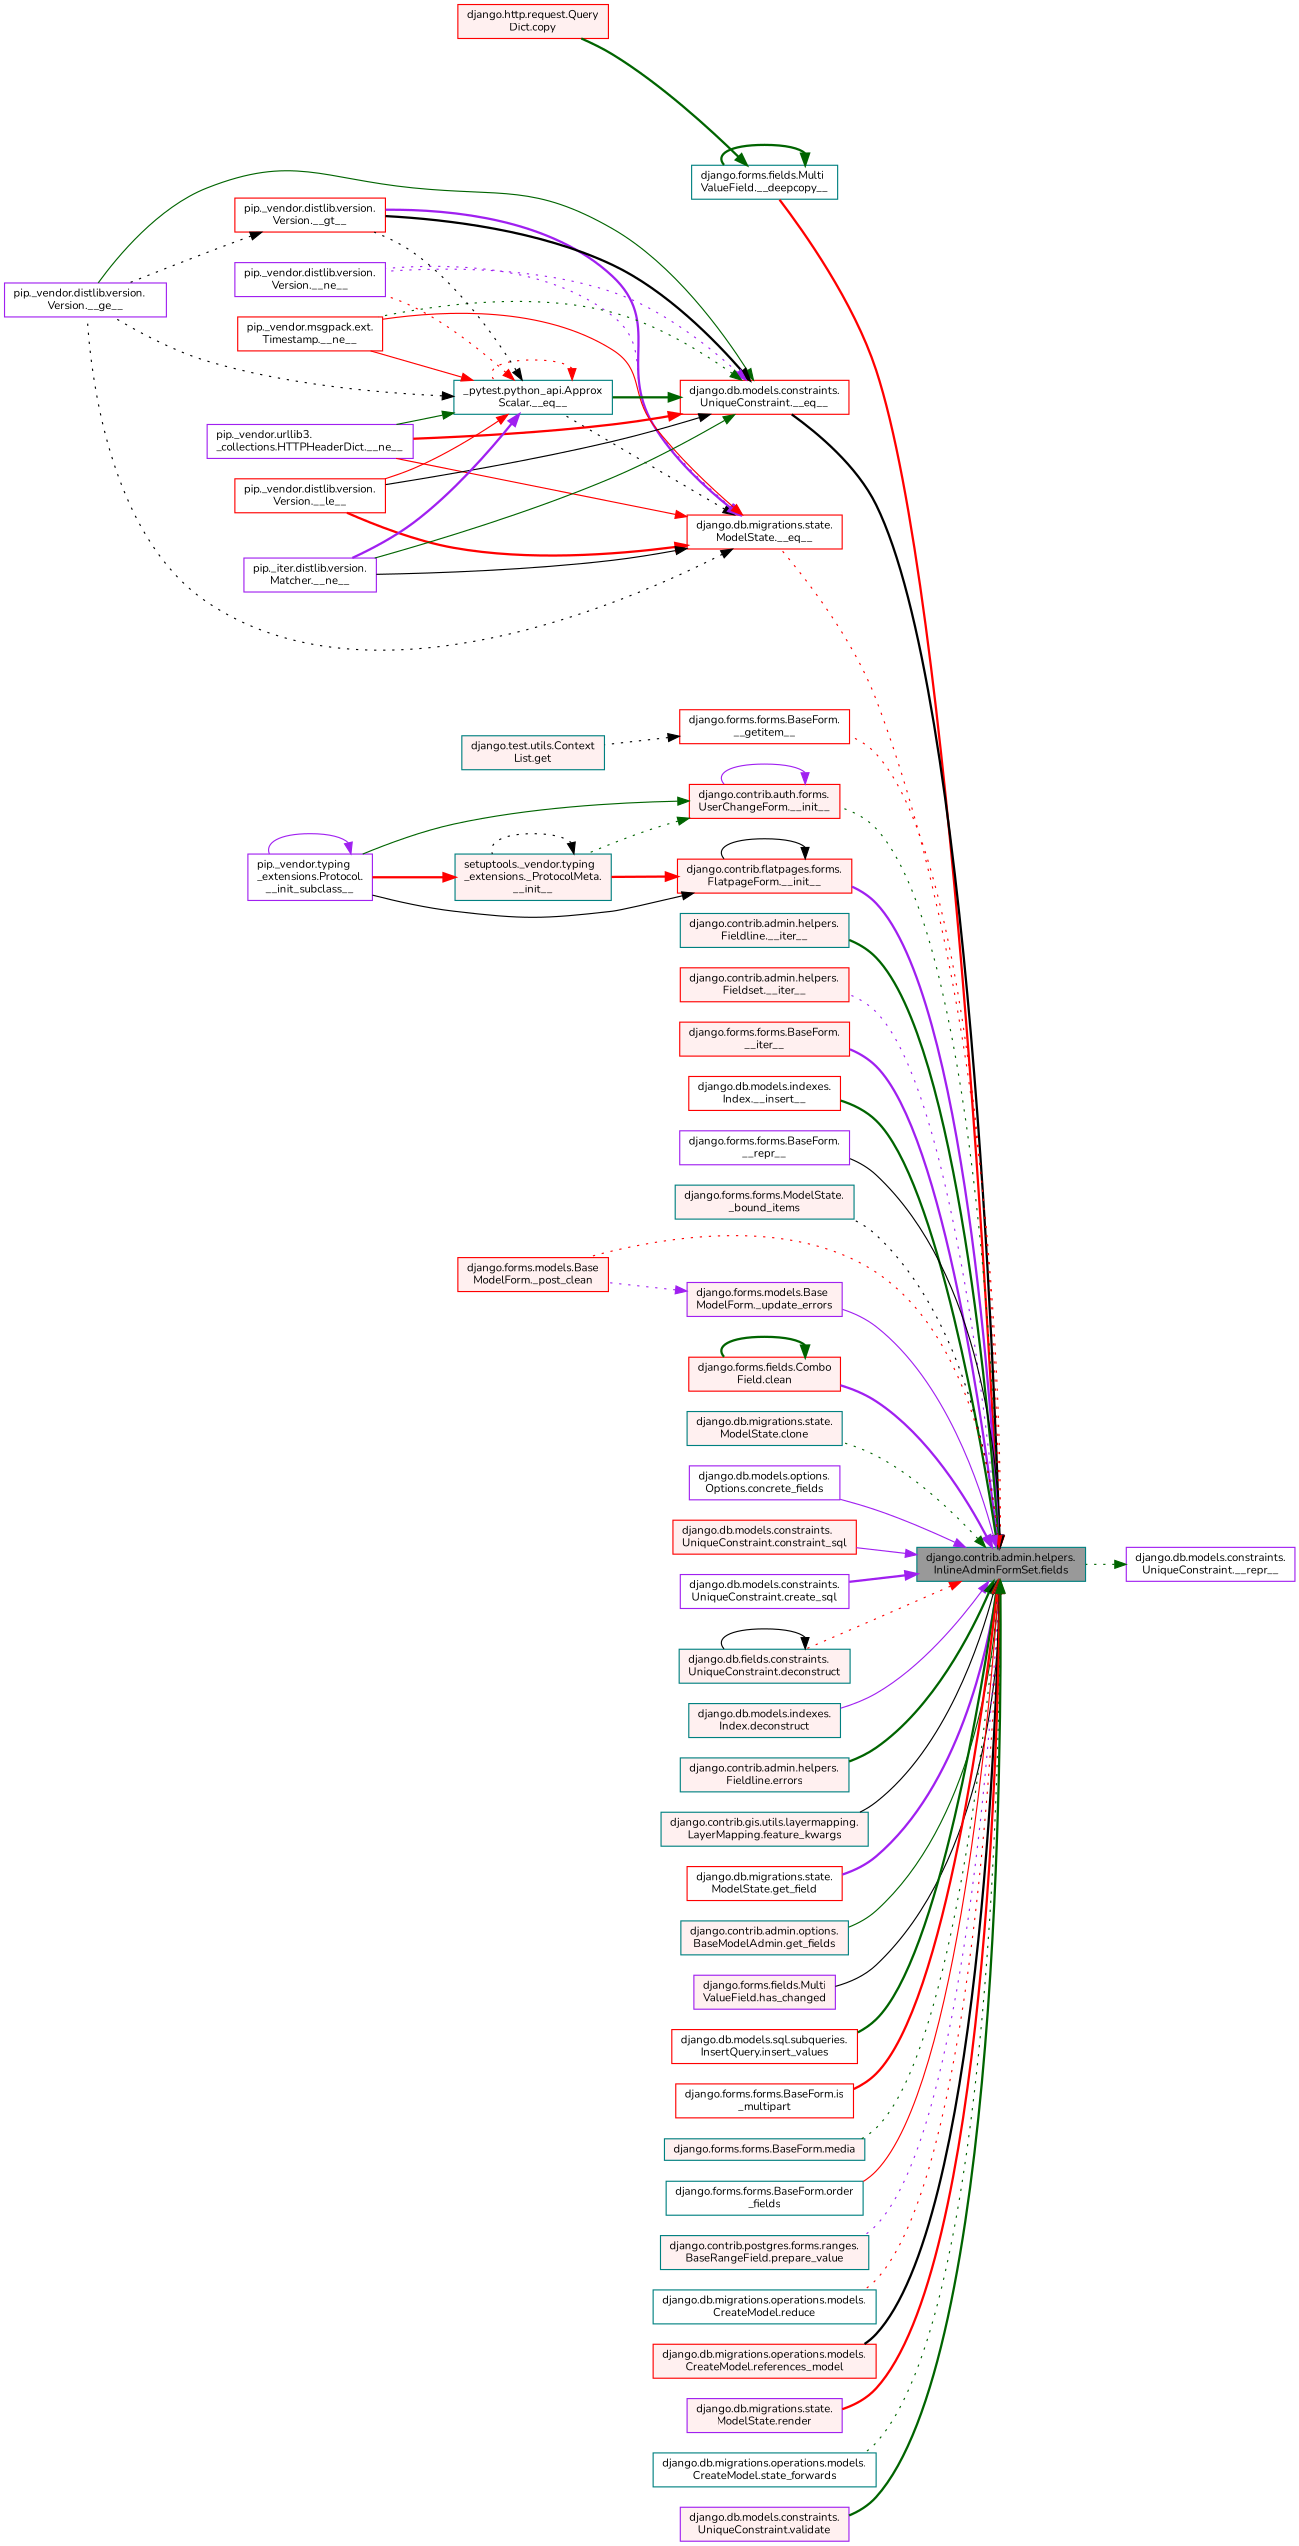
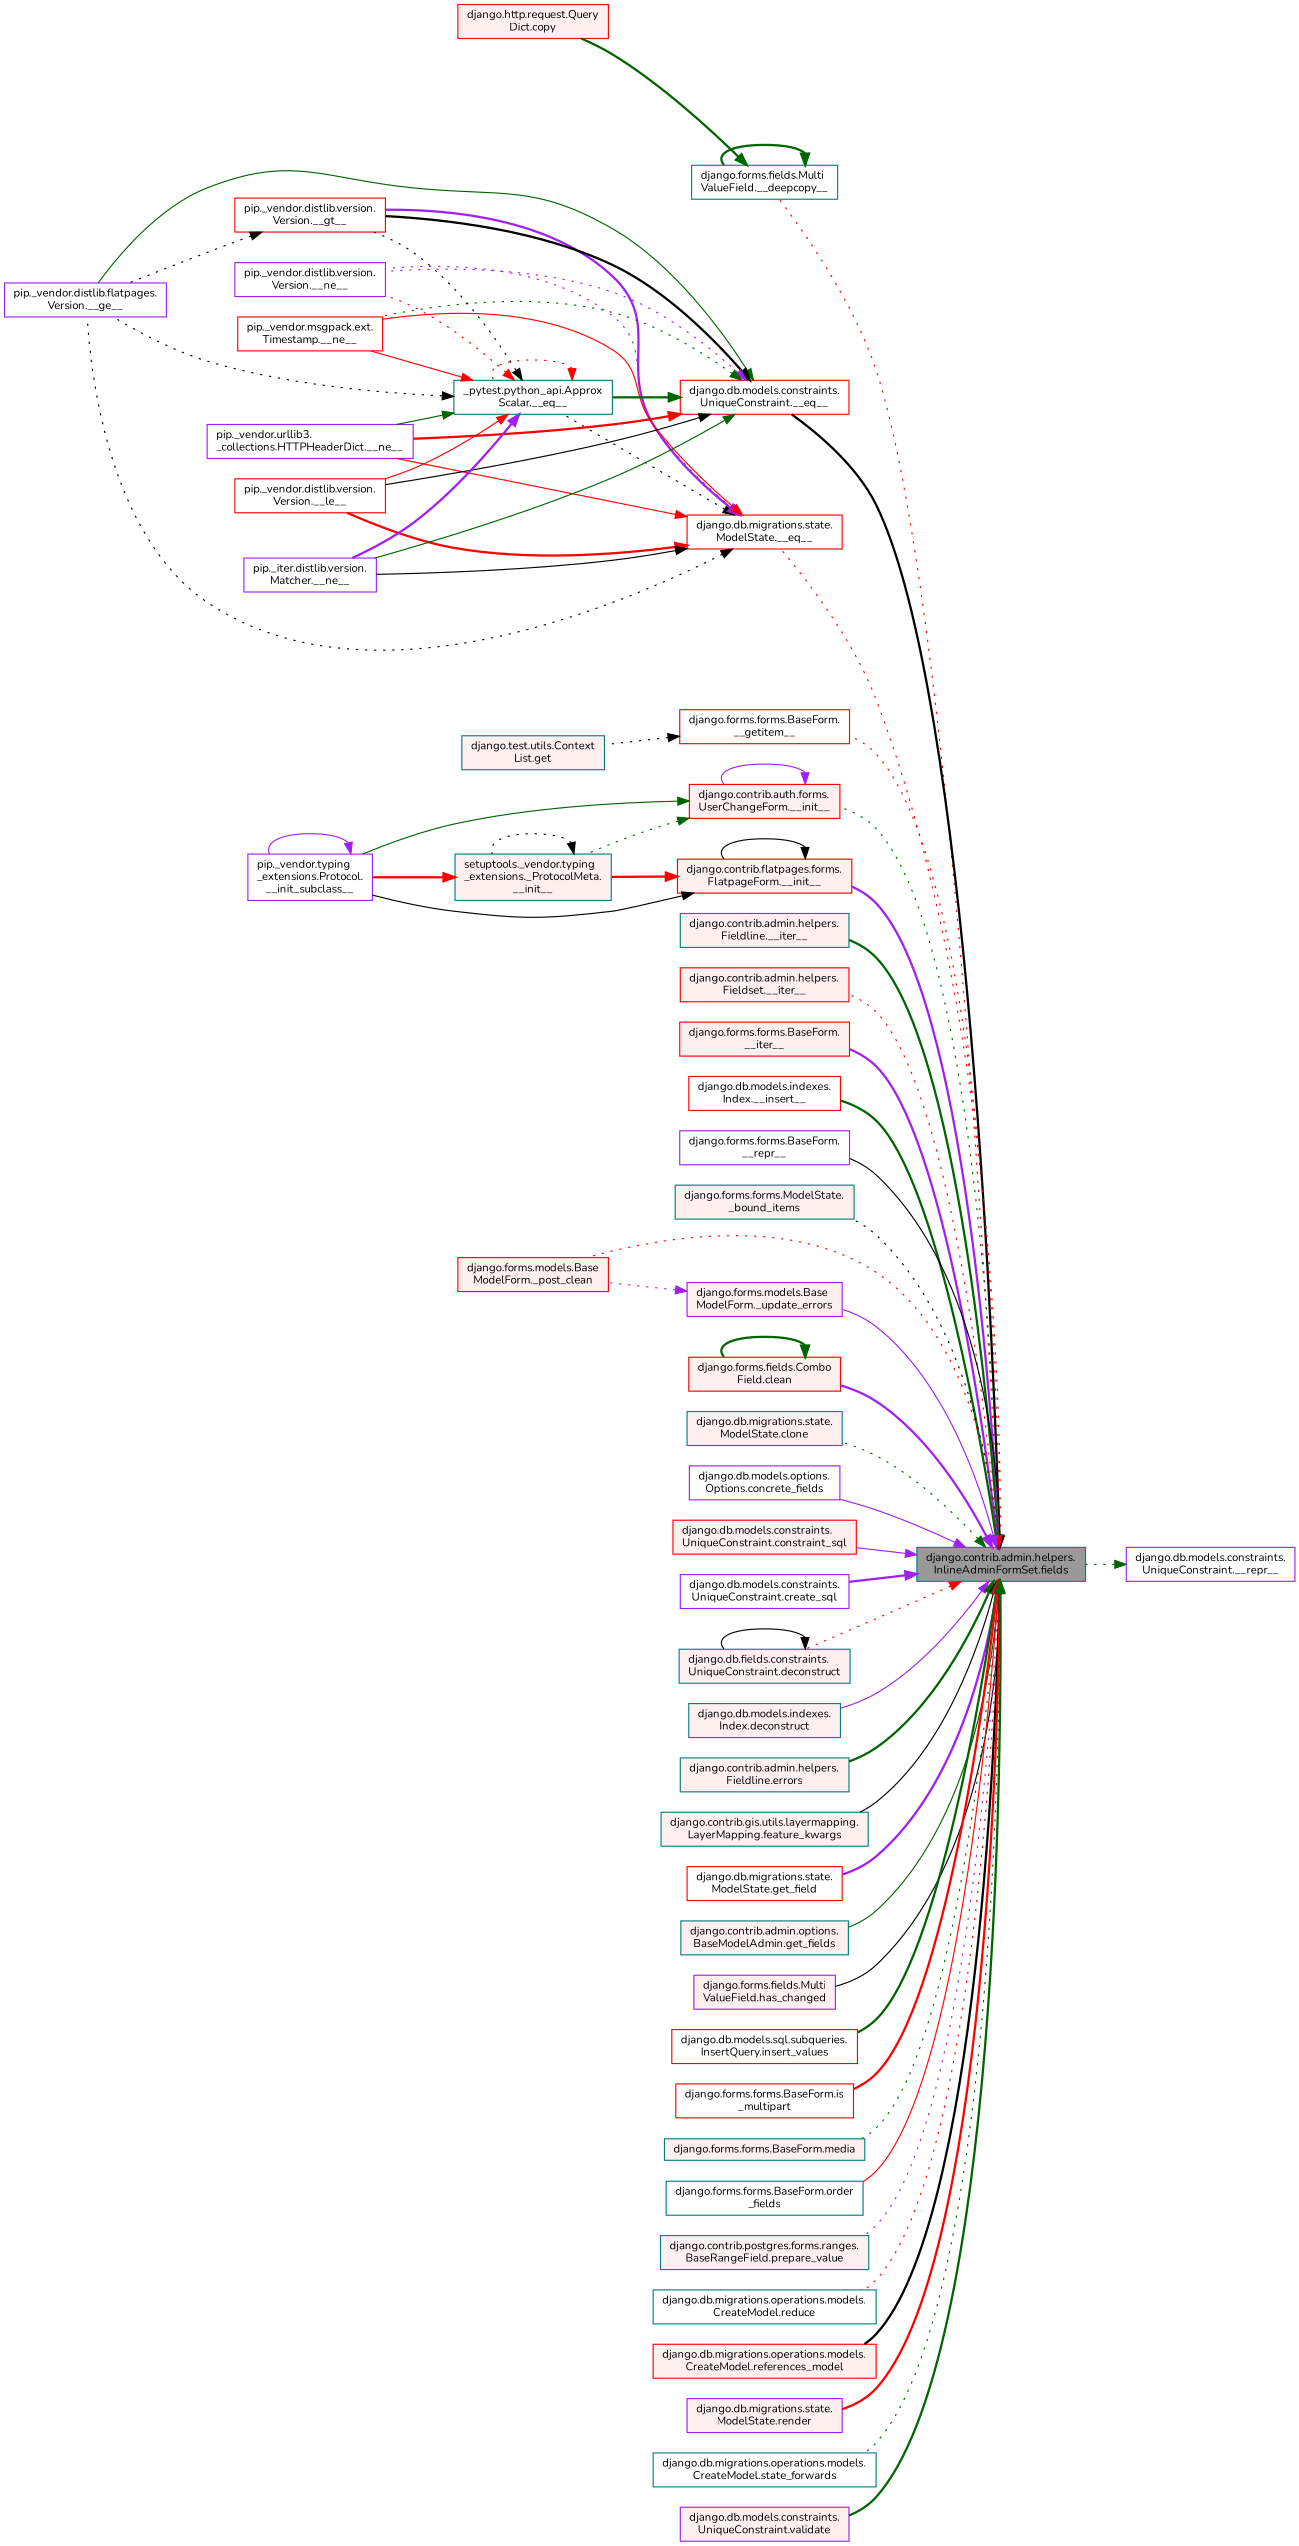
node "pip._vendor.distlib.version. Version.__ge__": label "pip._vendor.distlib.version. Version.__ge__" -> "pip._vendor.distlib.flatpages. Version.__ge__"
edge "django.forms.fields.Multi ValueField.__deepcopy__" -> "django.contrib.admin.helpers. InlineAdminFormSet.fields": style bold -> dotted
edge "django.contrib.admin.helpers. Fieldset.__iter__" -> "django.contrib.admin.helpers. InlineAdminFormSet.fields": color purple -> red
